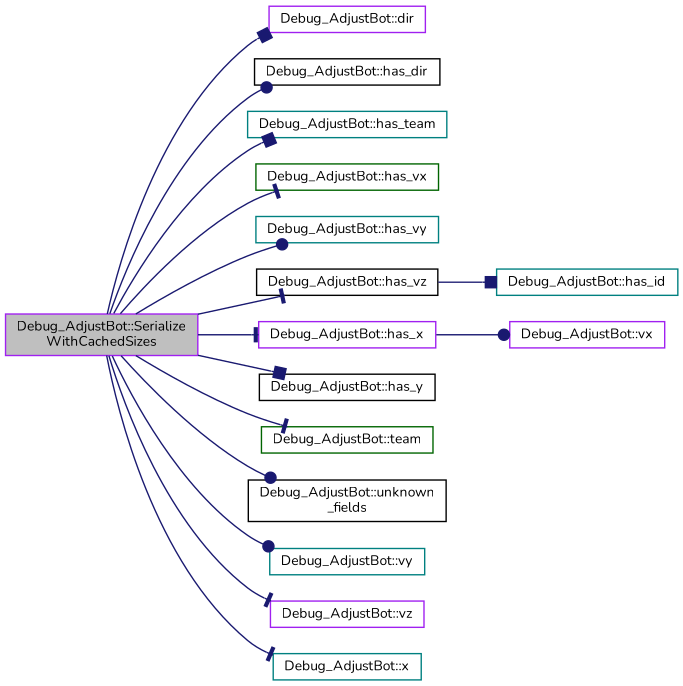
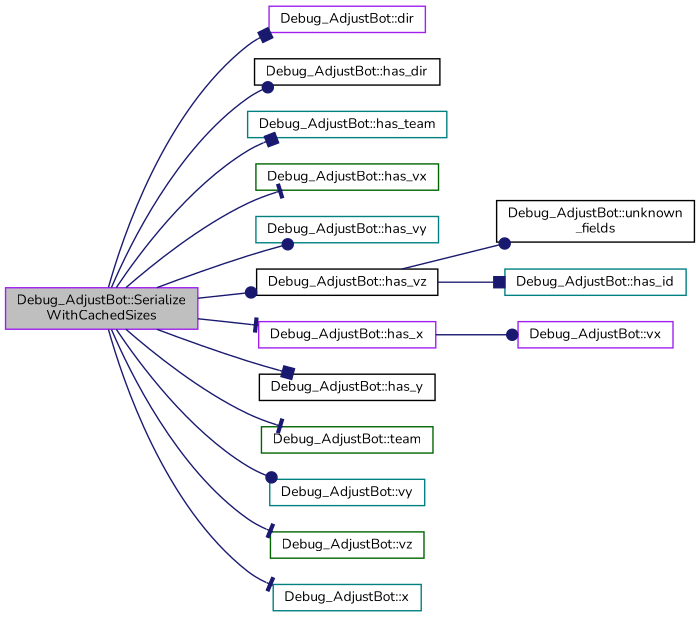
edge "Debug_AdjustBot::Serialize WithCachedSizes" -> "Debug_AdjustBot::has_vz": arrowhead tee -> dot
edge "Debug_AdjustBot::Serialize WithCachedSizes" -> "Debug_AdjustBot::unknown _fields": now "Debug_AdjustBot::has_vz" -> "Debug_AdjustBot::unknown _fields"
node "Debug_AdjustBot::vz": color purple -> darkgreen
